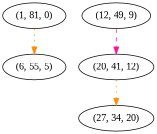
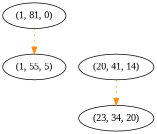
node "(12, 49, 9)": removed
node "(6, 55, 5)": label "(6, 55, 5)" -> "(1, 55, 5)"
node "(20, 41, 12)": label "(20, 41, 12)" -> "(20, 41, 14)"
node "(27, 34, 20)": label "(27, 34, 20)" -> "(23, 34, 20)"
